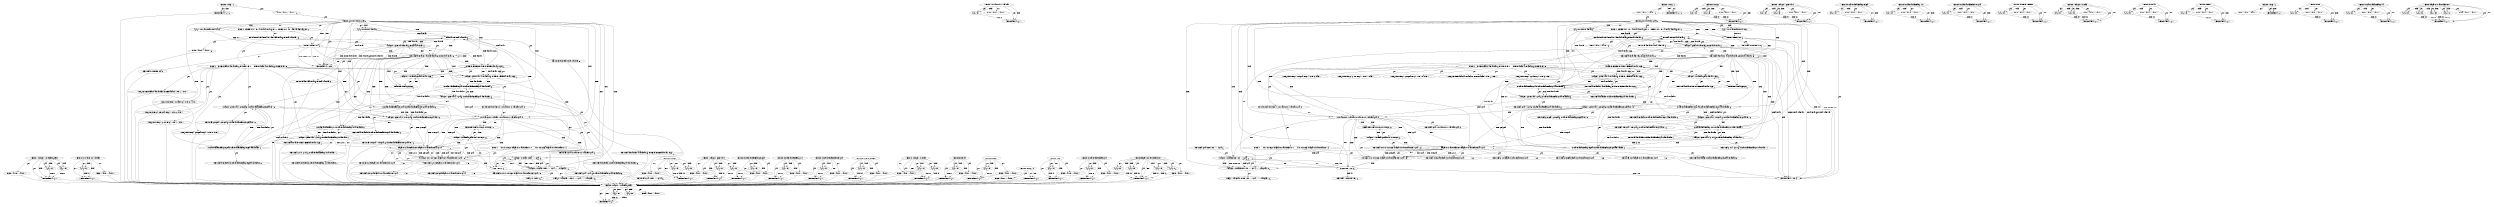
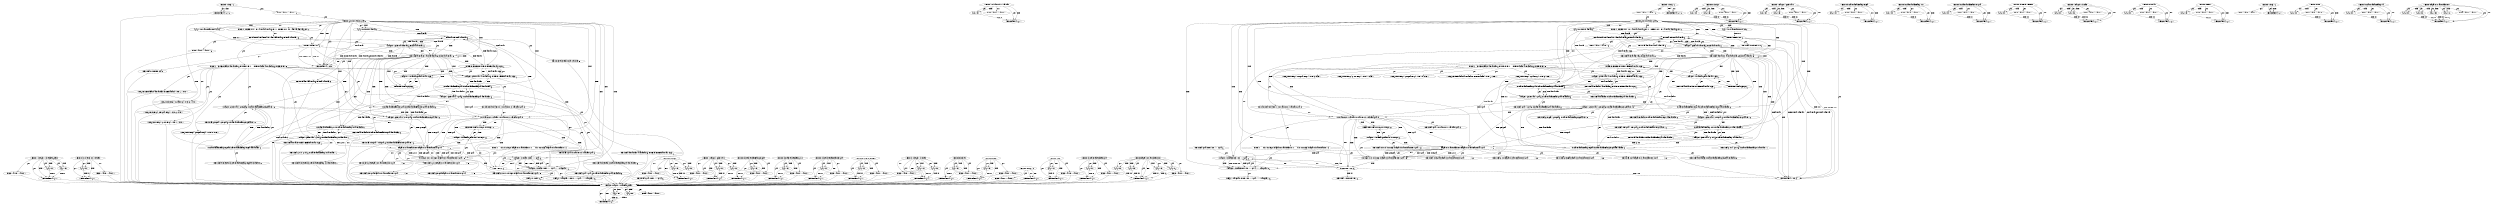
edge "(<operator>.shiftLeft,VLOG(1) << name)" -> "(VLOG,VLOG(1))": now "(<operator>.shiftLeft,VLOG(1) << name)" -> "(LITERAL,1,VLOG(1))"
